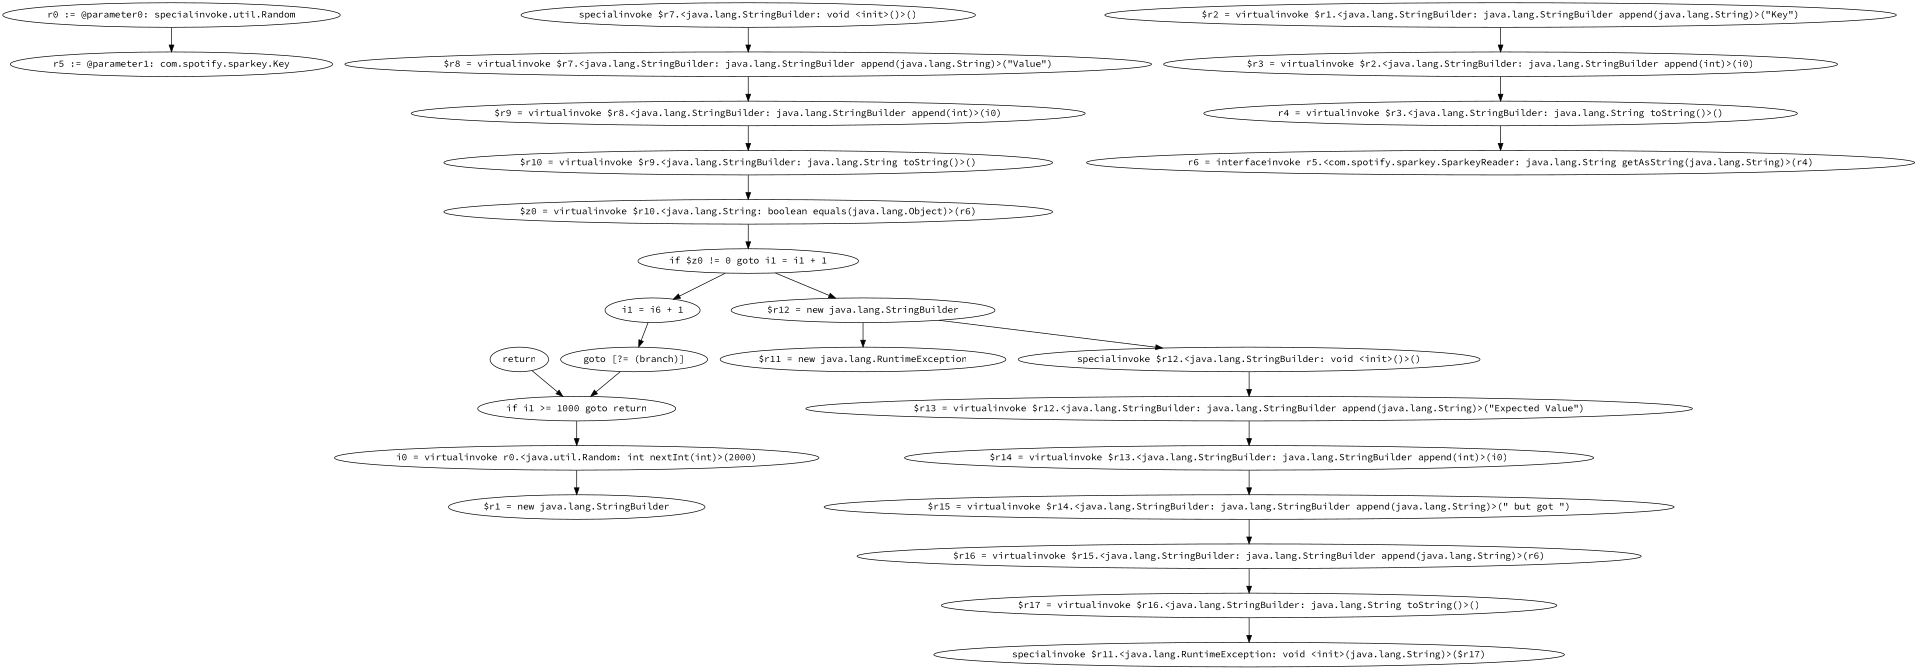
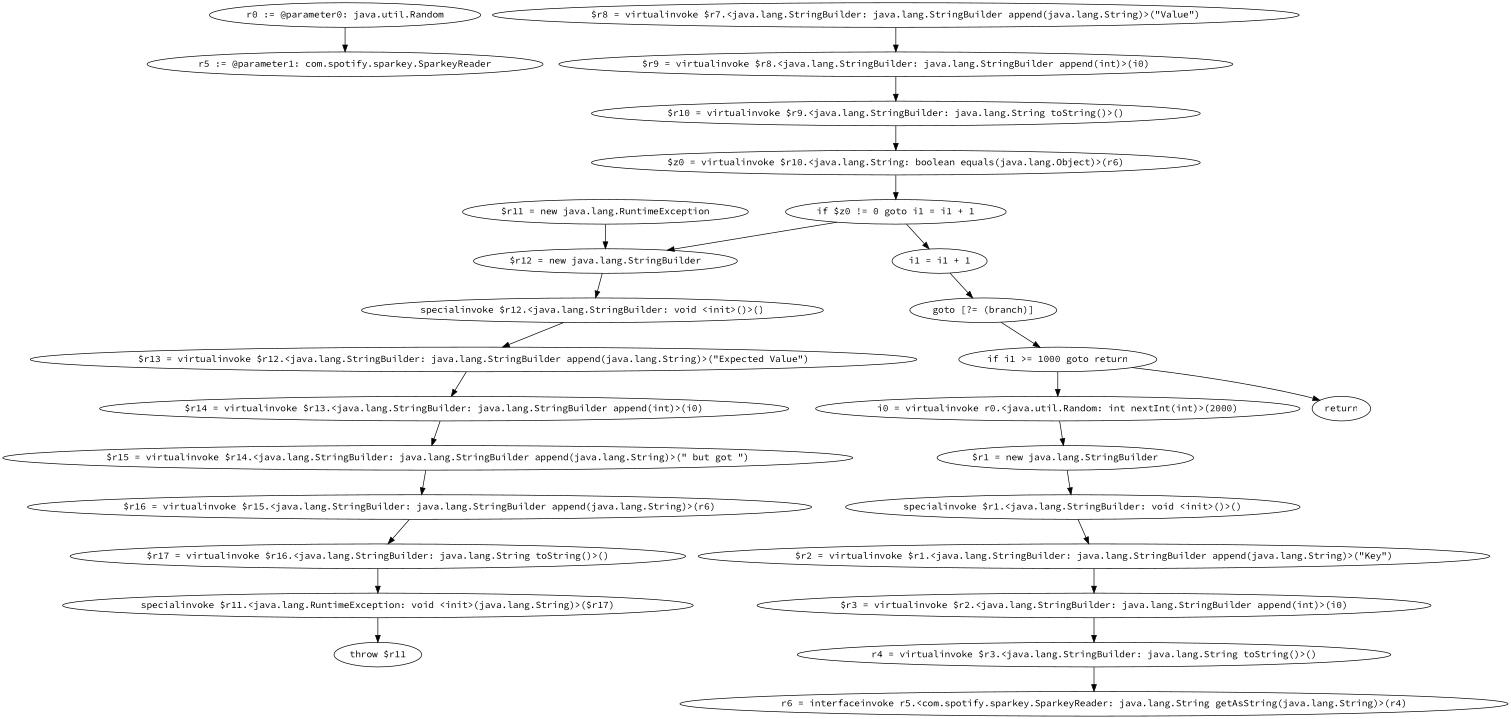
node "r0 := @parameter0: specialinvoke.util.Random": label "r0 := @parameter0: specialinvoke.util.Random" -> "r0 := @parameter0: java.util.Random"
node "specialinvoke $r7.<java.lang.StringBuilder: void <init>()>()": removed
node "r5 := @parameter1: com.spotify.sparkey.Key": label "r5 := @parameter1: com.spotify.sparkey.Key" -> "r5 := @parameter1: com.spotify.sparkey.SparkeyReader"
node "i1 = i6 + 1": label "i1 = i6 + 1" -> "i1 = i1 + 1"
edge "$r12 = new java.lang.StringBuilder" -> "$r11 = new java.lang.RuntimeException": reversed
edge "return" -> "if i1 >= 1000 goto return": reversed
node "specialinvoke $r1.<java.lang.StringBuilder: void <init>()>()": added
node "throw $r11": added
